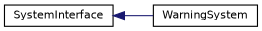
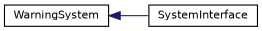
edge "WarningSystem" -> "SystemInterface": reversed
